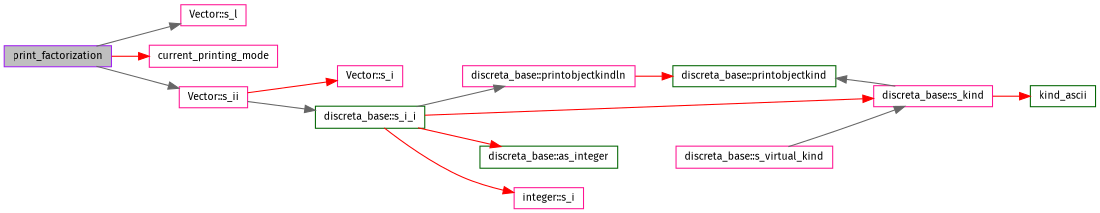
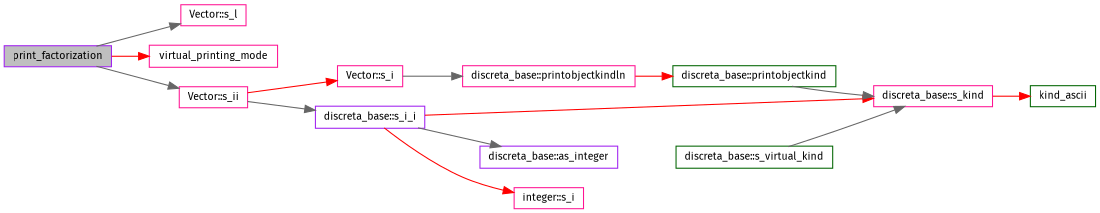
node "current_printing_mode": label "current_printing_mode" -> "virtual_printing_mode"
edge "discreta_base::s_kind" -> "discreta_base::printobjectkind": reversed
edge "discreta_base::s_i_i" -> "discreta_base::printobjectkindln": now "Vector::s_i" -> "discreta_base::printobjectkindln"
node "discreta_base::s_i_i": color darkgreen -> purple
edge "discreta_base::s_i_i" -> "discreta_base::as_integer": color red -> gray40
node "discreta_base::as_integer": color darkgreen -> purple
node "discreta_base::s_virtual_kind": color deeppink -> darkgreen
